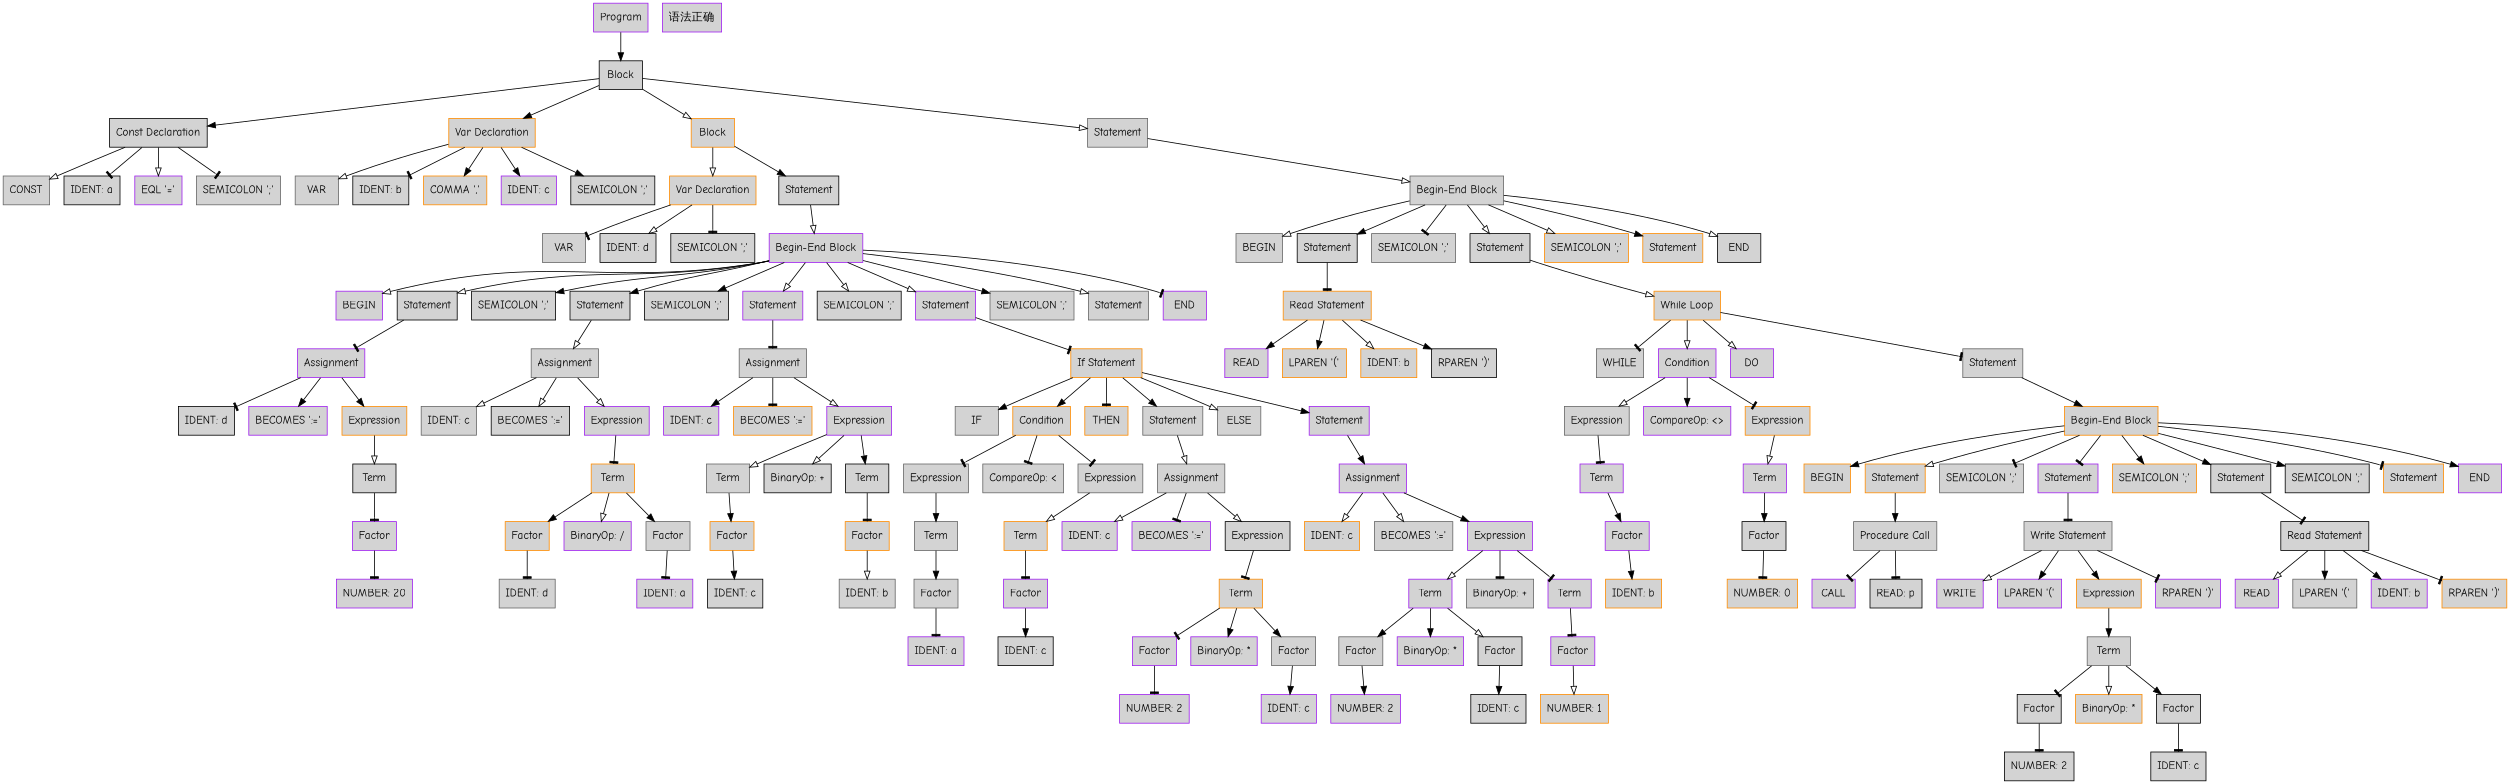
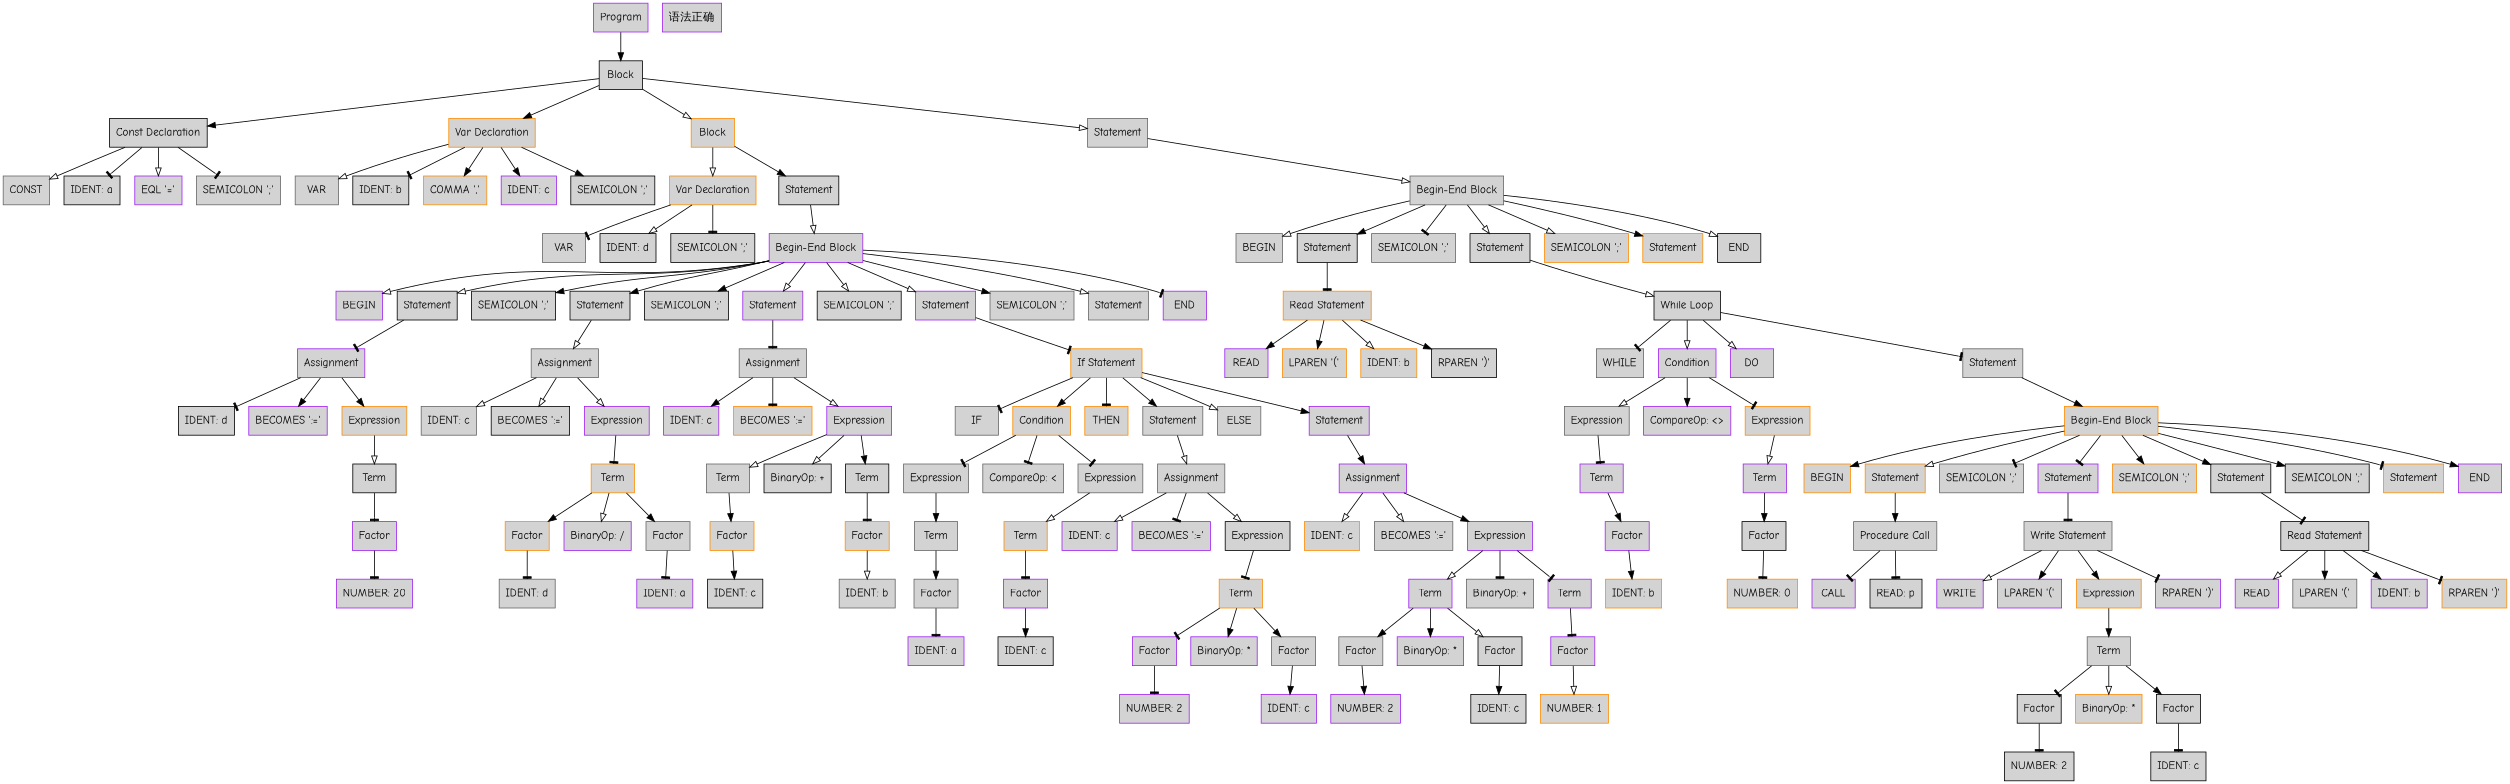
node "While Loop": color darkorange -> black
edge "If Statement" -> "IF": arrowhead normal -> tee
